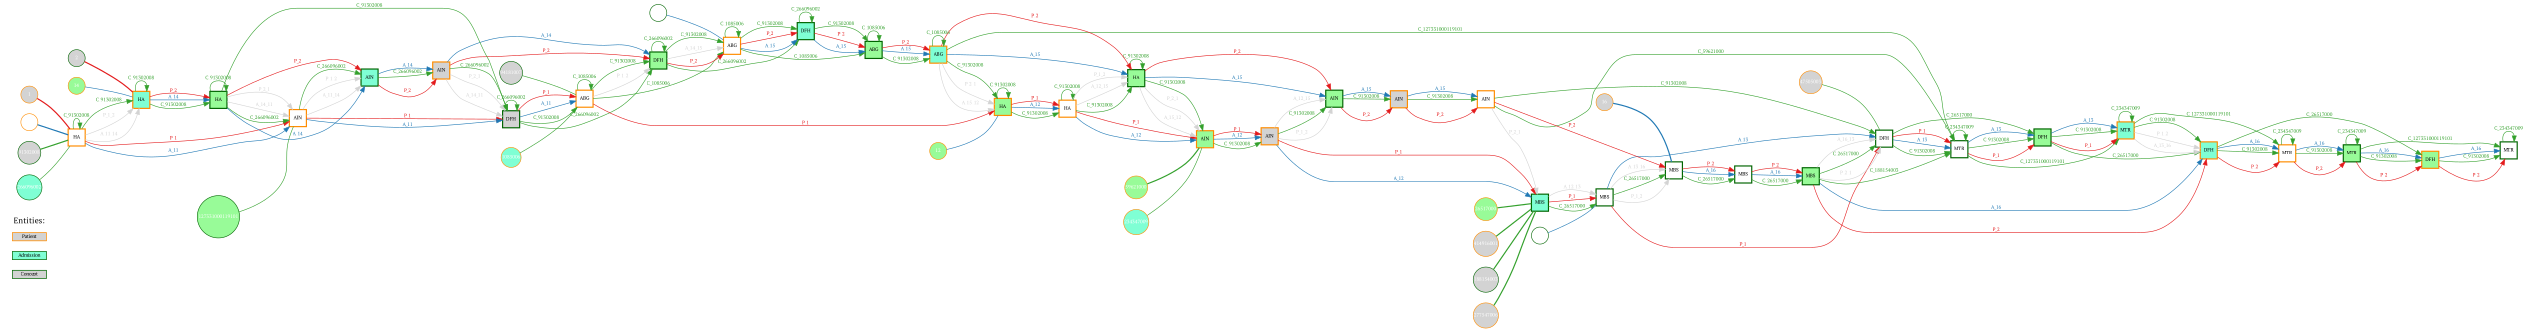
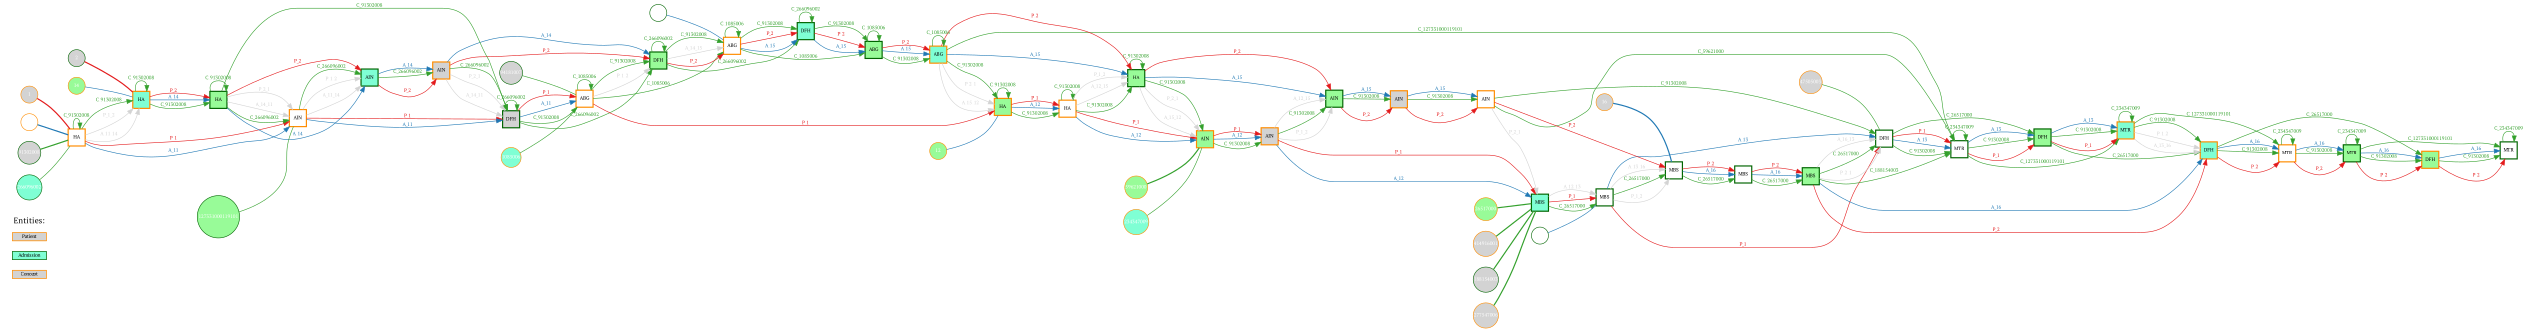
node "Concept": color darkgreen -> darkorange
